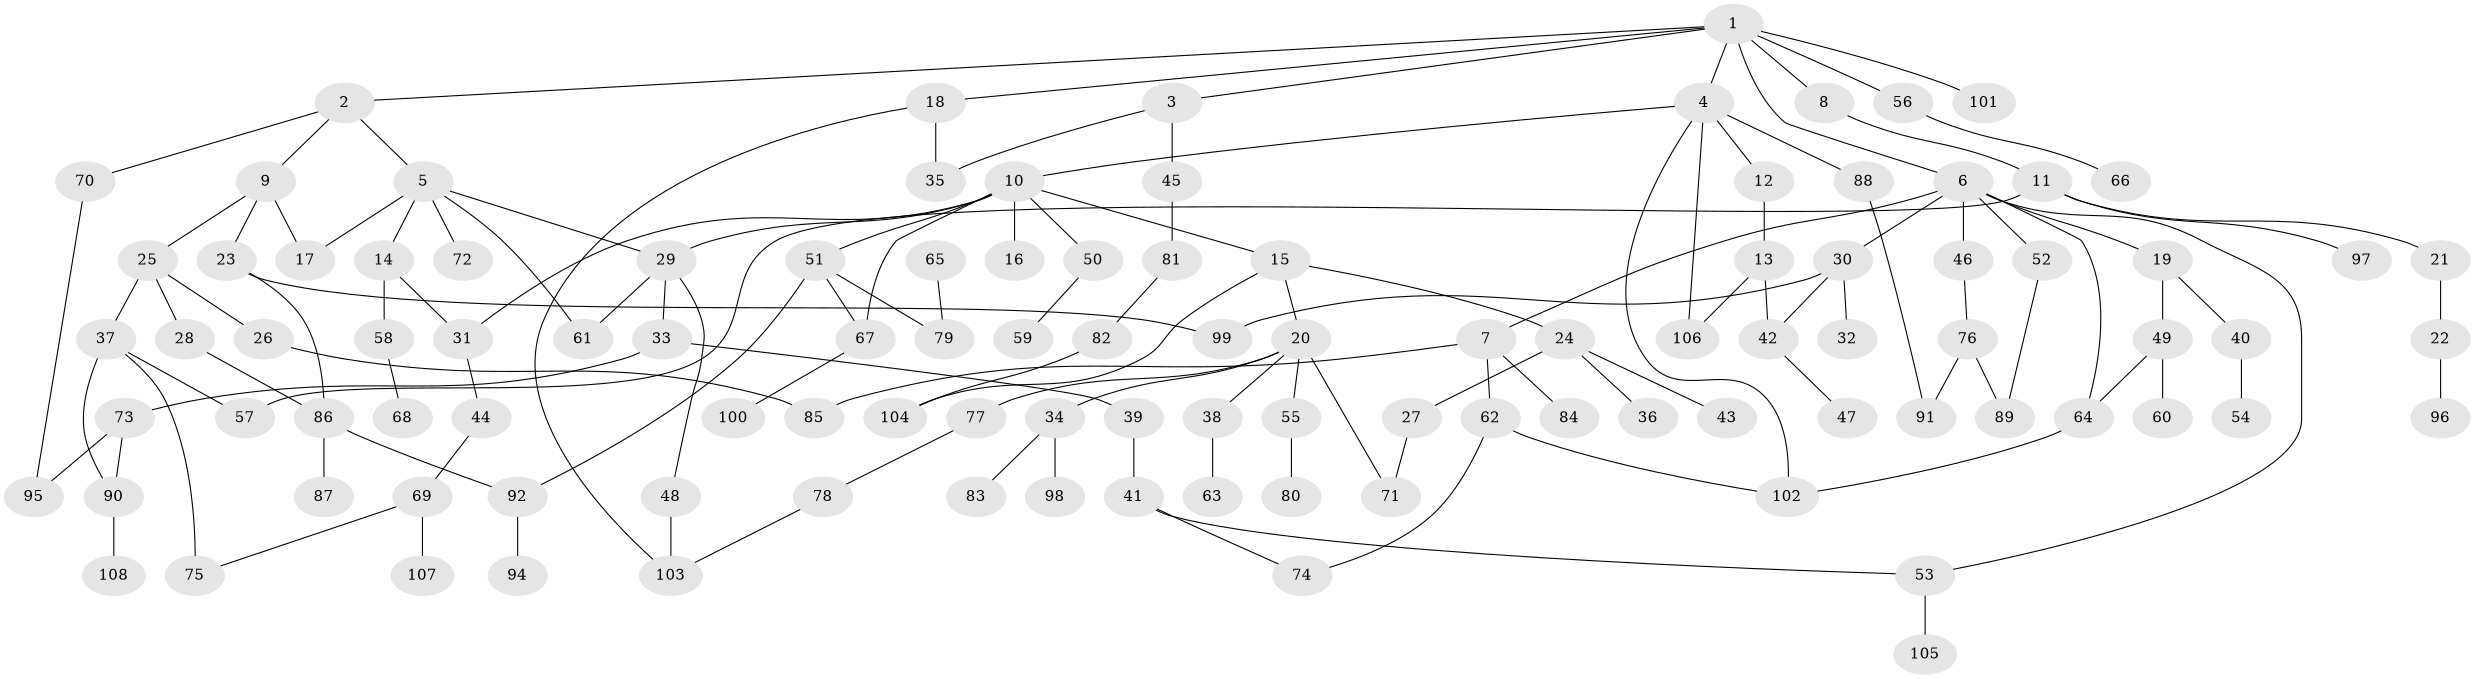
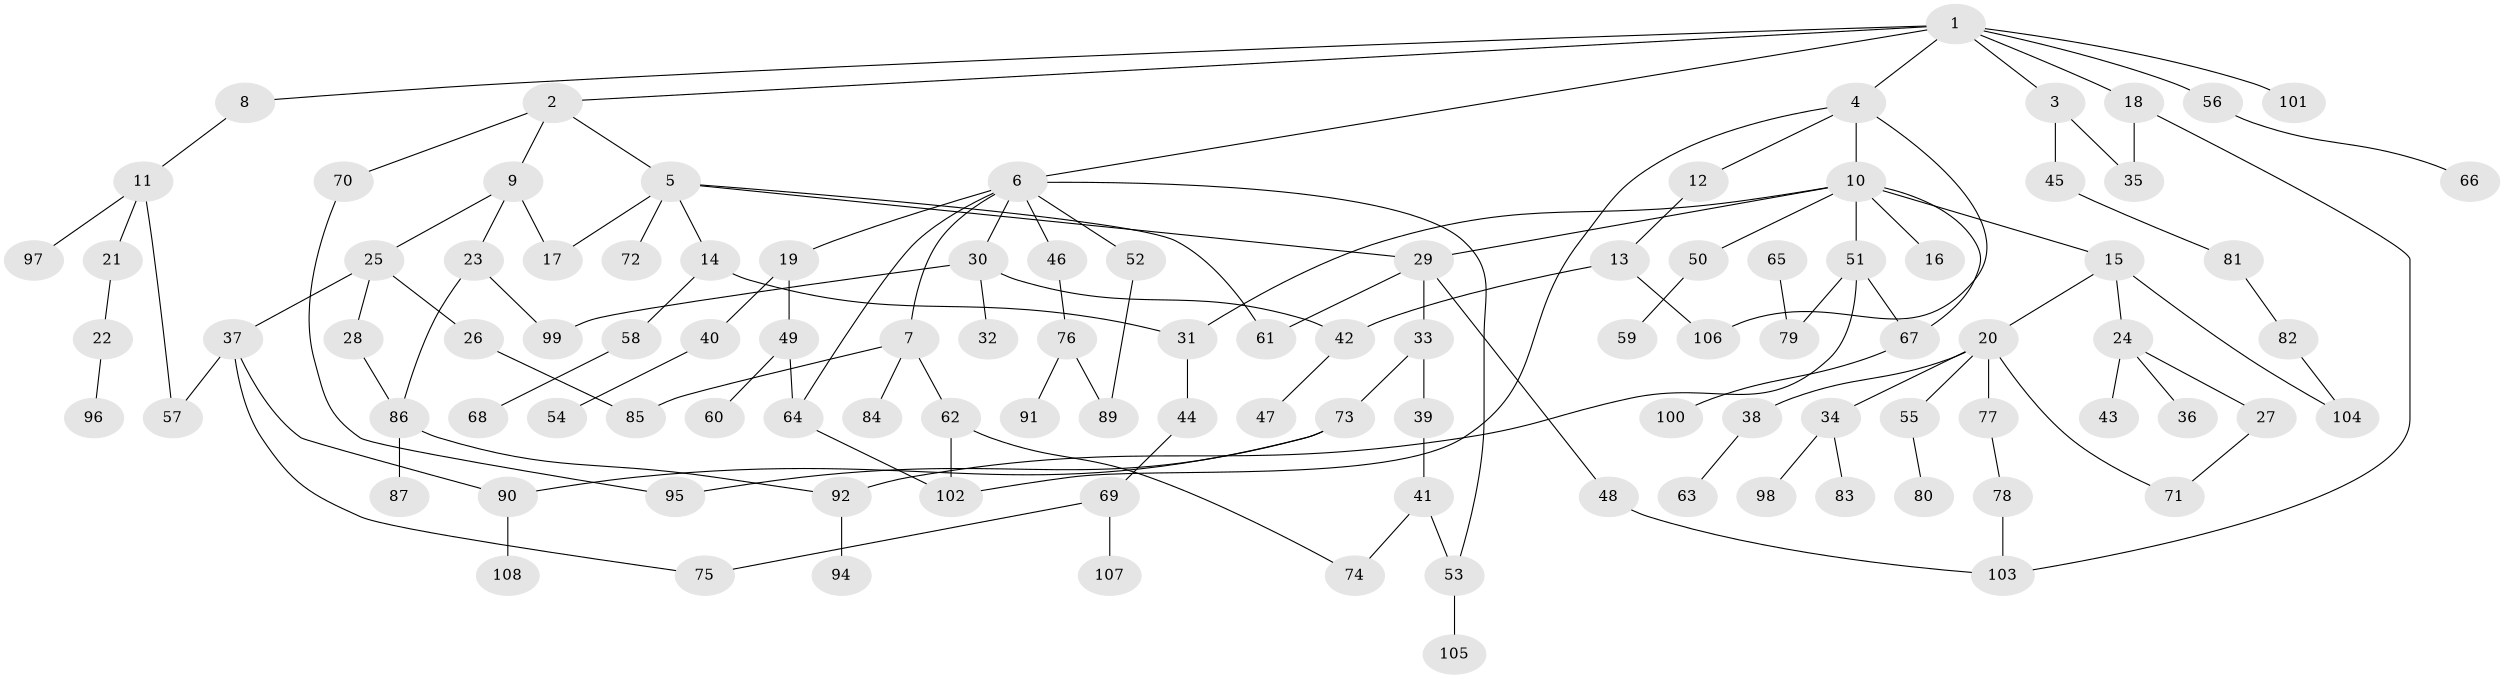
node "88": removed
